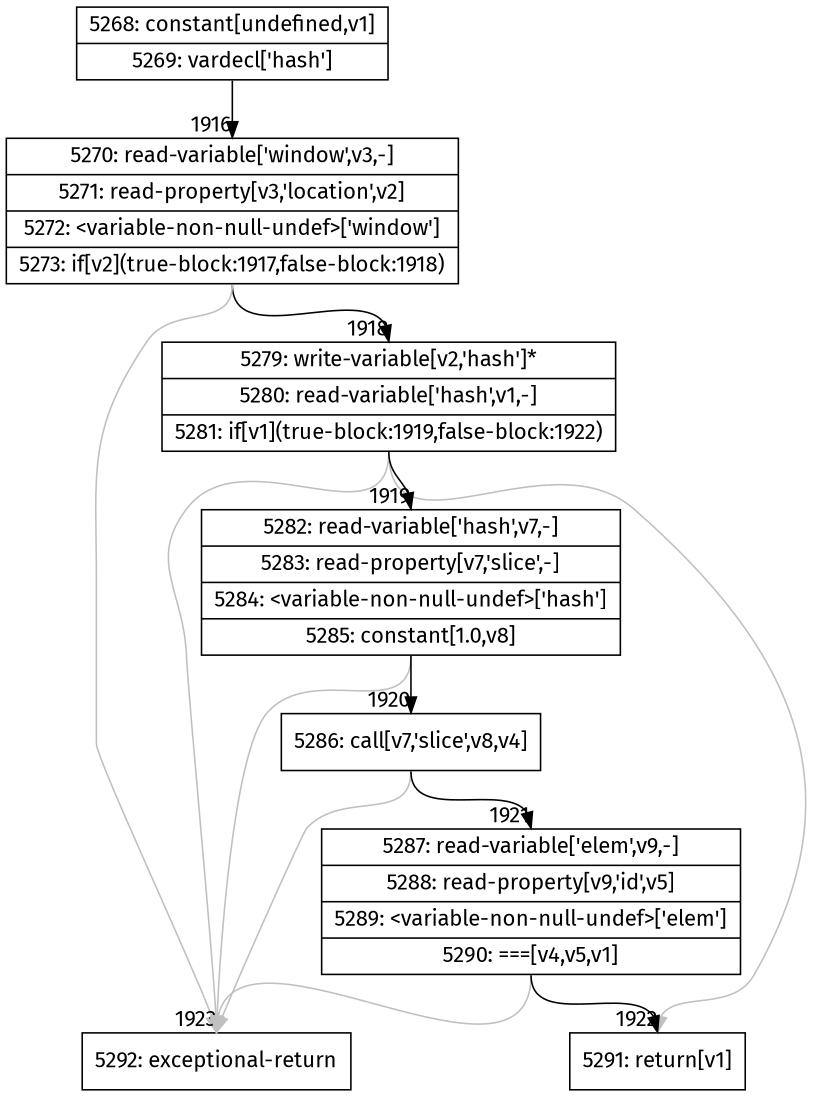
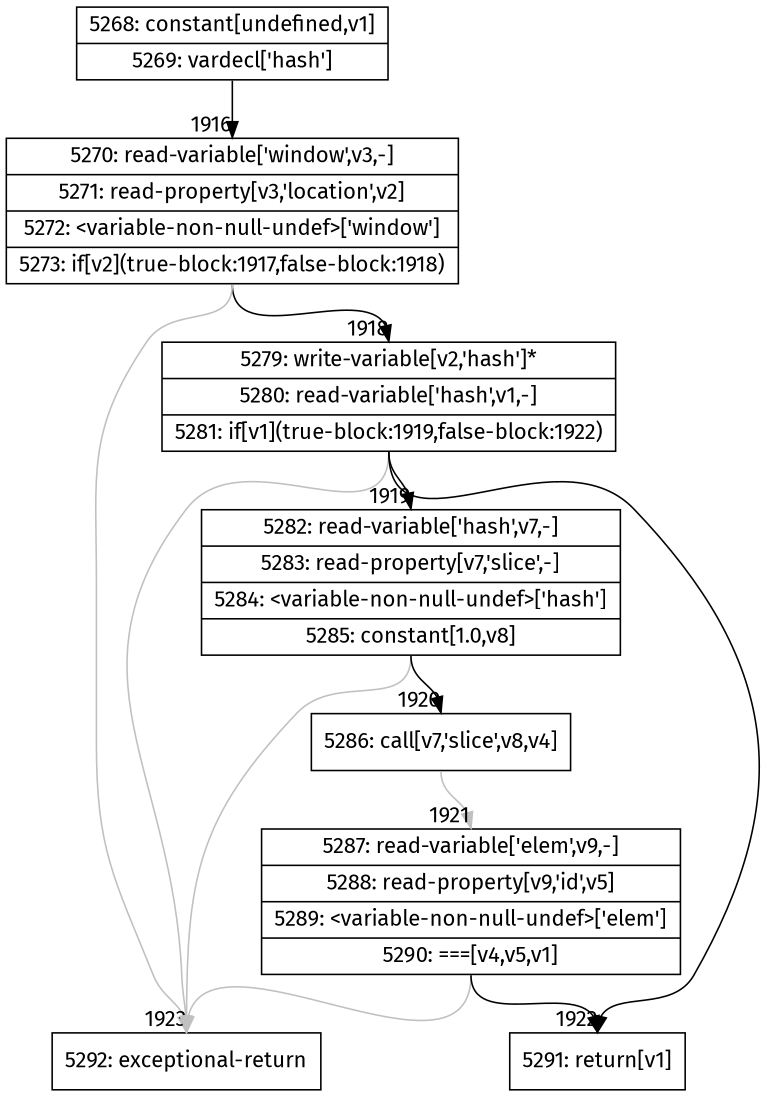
edge "5279: write-variable[v2,'hash']*" -> "5291: return[v1]": color gray -> black
edge "5286: call[v7,'slice',v8,v4]" -> "5287: read-variable['elem',v9,-]": color black -> gray
edge "5286: call[v7,'slice',v8,v4]" -> "5292: exceptional-return": removed
